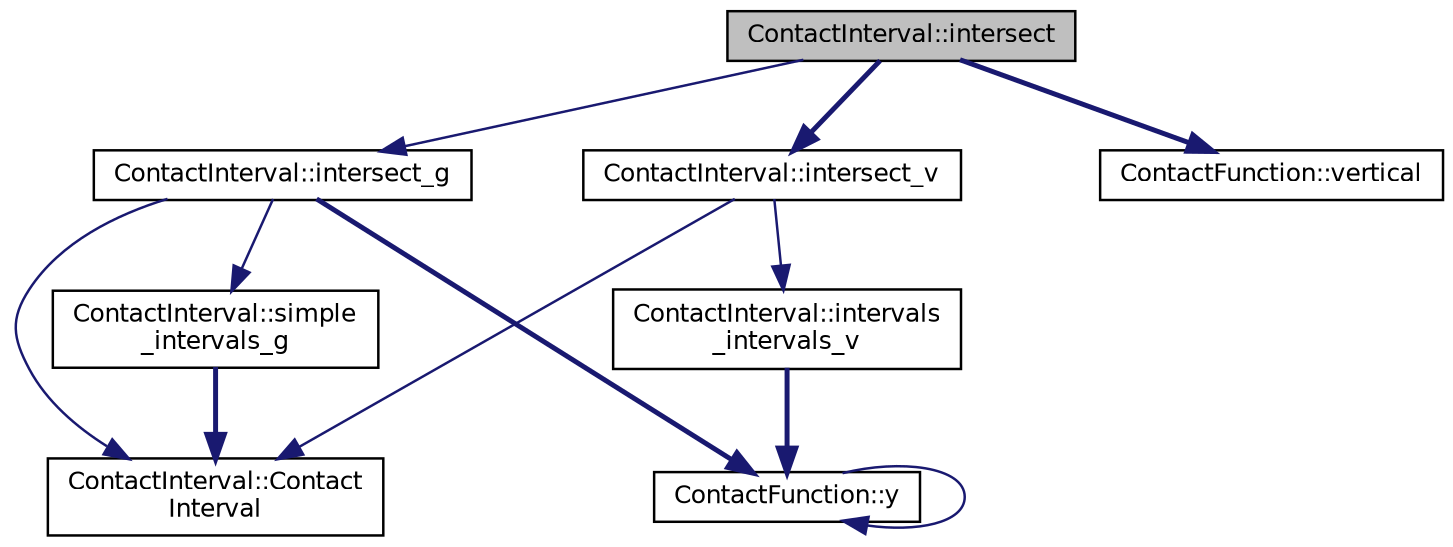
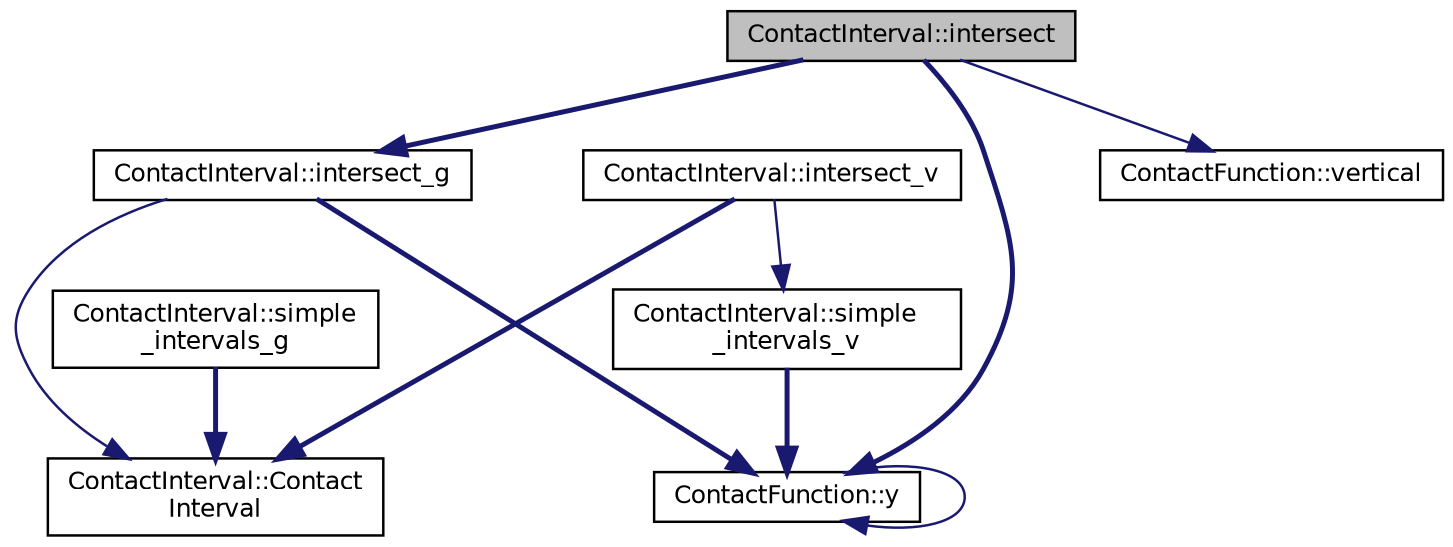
edge "ContactInterval::intersect" -> "ContactInterval::intersect_v": now "ContactInterval::intersect" -> "ContactFunction::y"
edge "ContactInterval::intersect" -> "ContactFunction::vertical": style bold -> solid
edge "ContactInterval::intersect" -> "ContactInterval::intersect_g": style solid -> bold
edge "ContactInterval::intersect_g" -> "ContactInterval::simple _intervals_g": removed
edge "ContactInterval::intersect_v" -> "ContactInterval::Contact Interval": style solid -> bold
node "ContactInterval::intervals _intervals_v": label "ContactInterval::intervals _intervals_v" -> "ContactInterval::simple _intervals_v"
